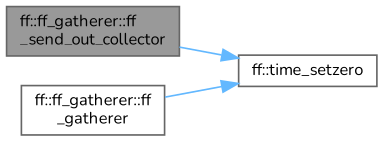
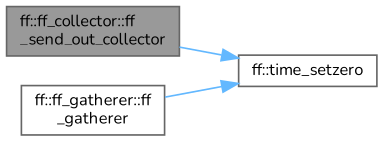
node "ff::ff_gatherer::ff _send_out_collector": label "ff::ff_gatherer::ff _send_out_collector" -> "ff::ff_collector::ff _send_out_collector"
